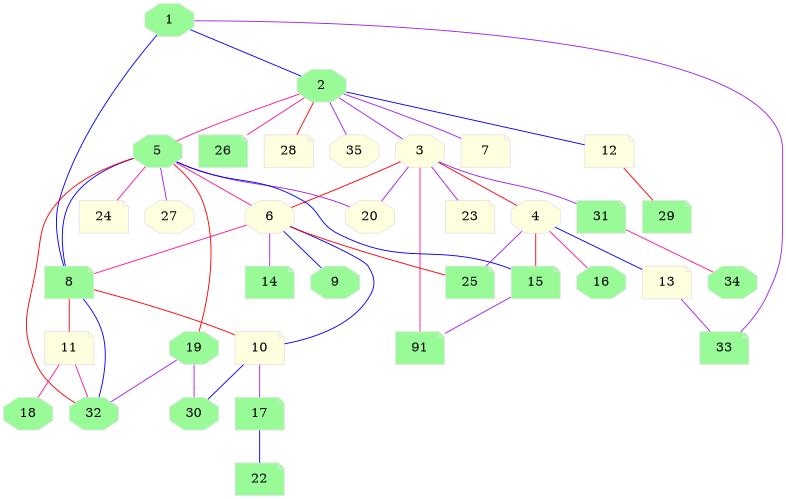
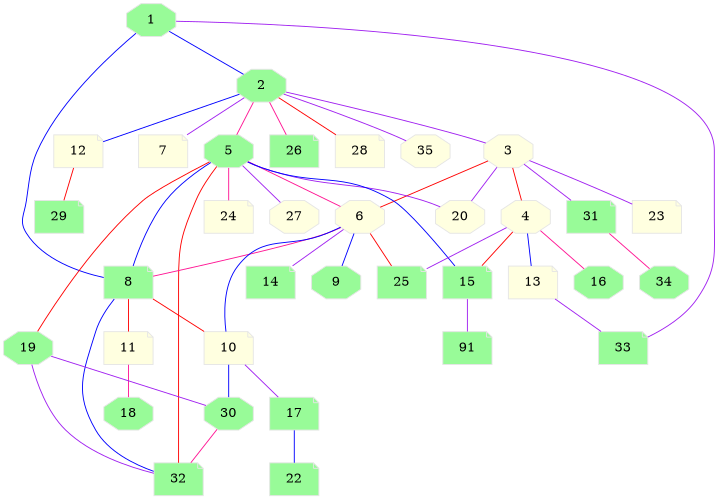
edge "3" -- "91": removed
edge "11" -- "32": now "30" -- "32"
node "32": shape octagon -> note
